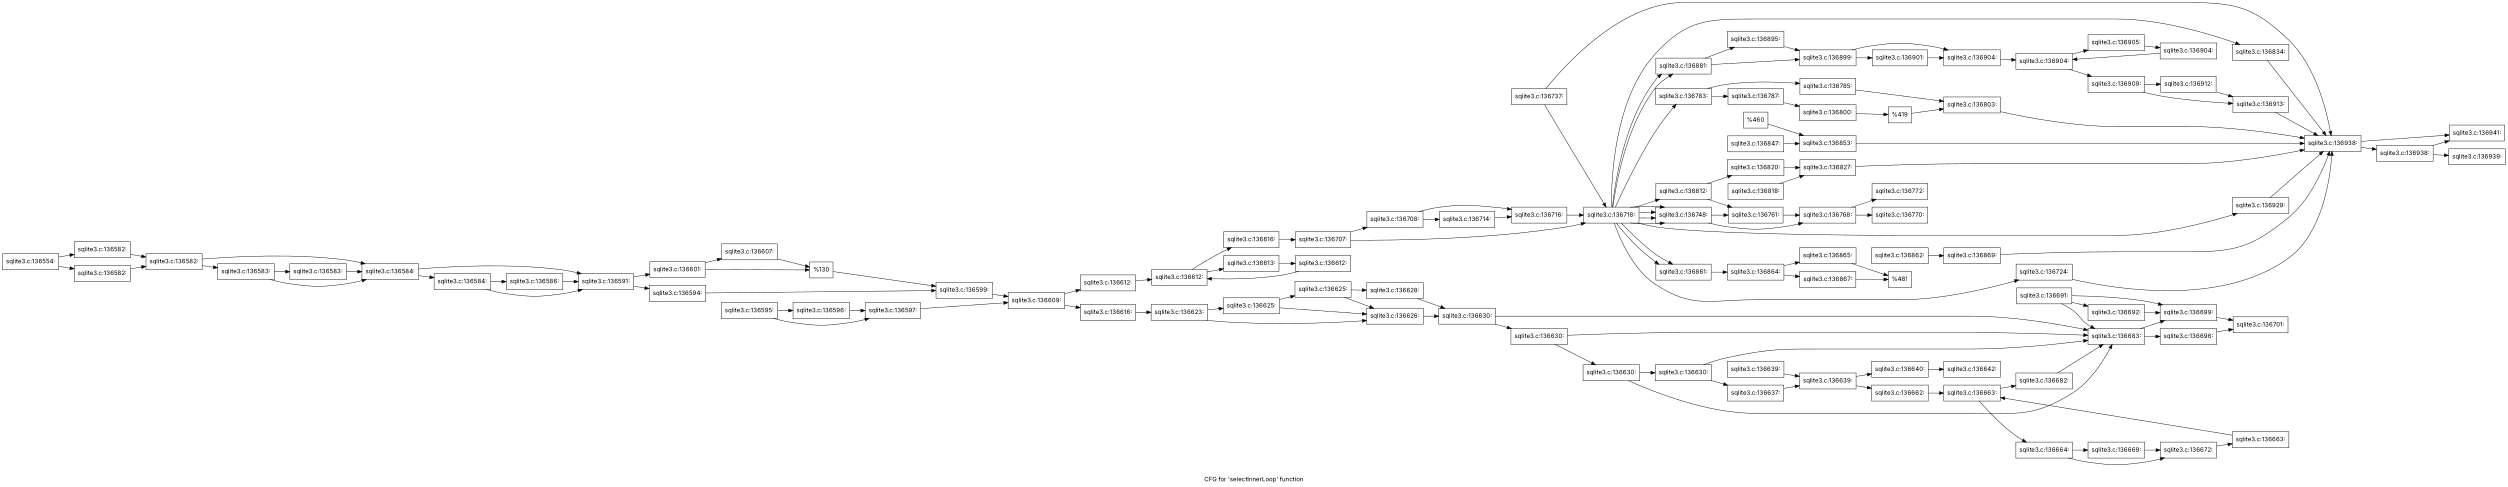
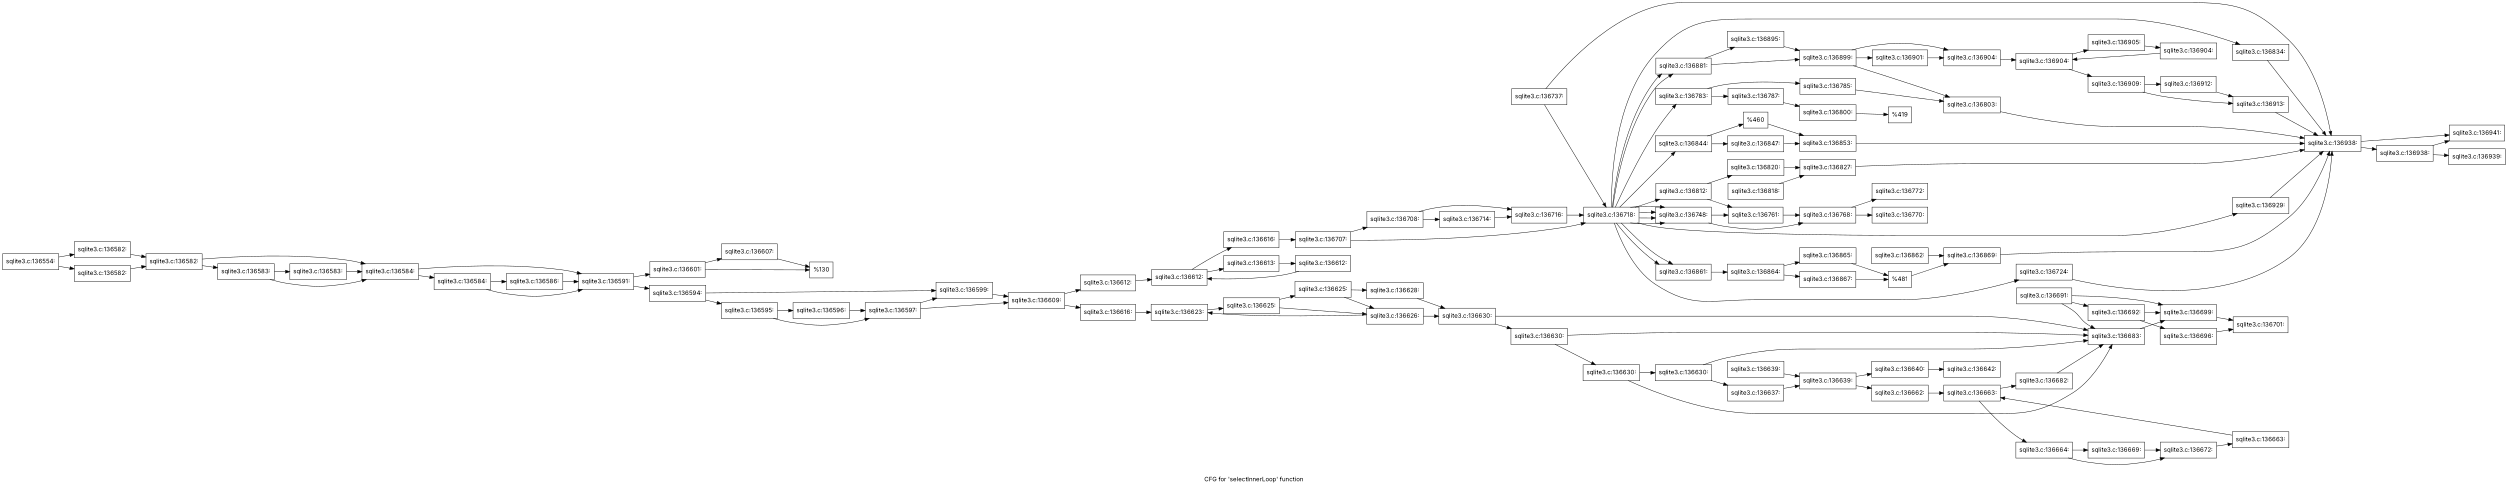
edge "%419" -> "sqlite3.c:136803:": now "sqlite3.c:136899:" -> "sqlite3.c:136803:"
node "sqlite3.c:136844:": added
edge "%481" -> "sqlite3.c:136869:": added
edge "%130" -> "sqlite3.c:136599:": now "sqlite3.c:136597:" -> "sqlite3.c:136599:"
edge "sqlite3.c:136594:" -> "sqlite3.c:136595:": added
edge "sqlite3.c:136623:" -> "sqlite3.c:136626:": reversed
edge "sqlite3.c:136683:" -> "sqlite3.c:136696:": now "sqlite3.c:136692:" -> "sqlite3.c:136696:"
